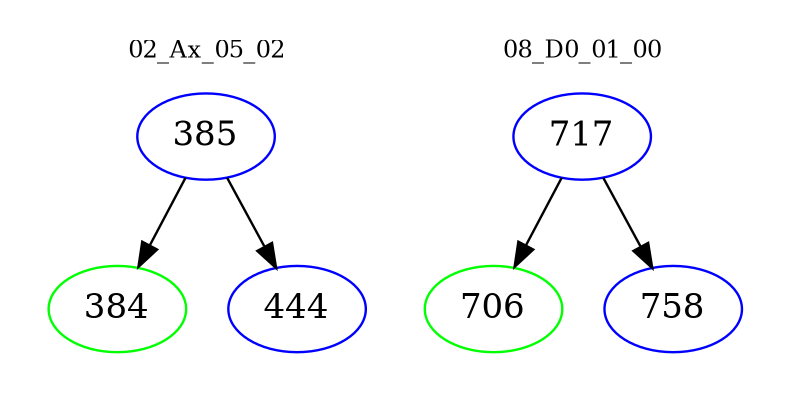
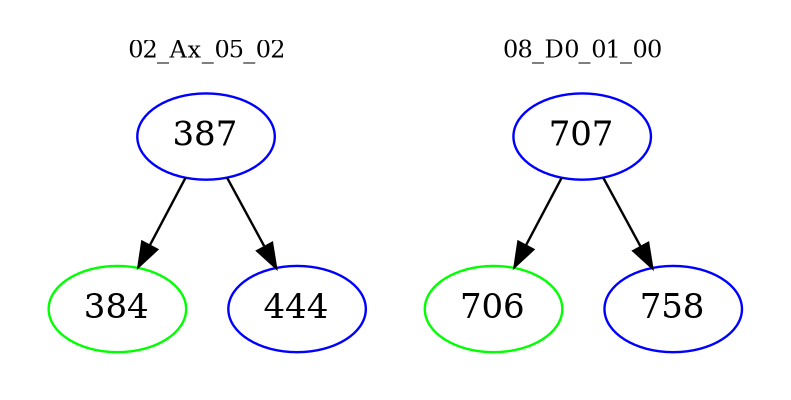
node "385": label "385" -> "387"
node "717": label "717" -> "707"
